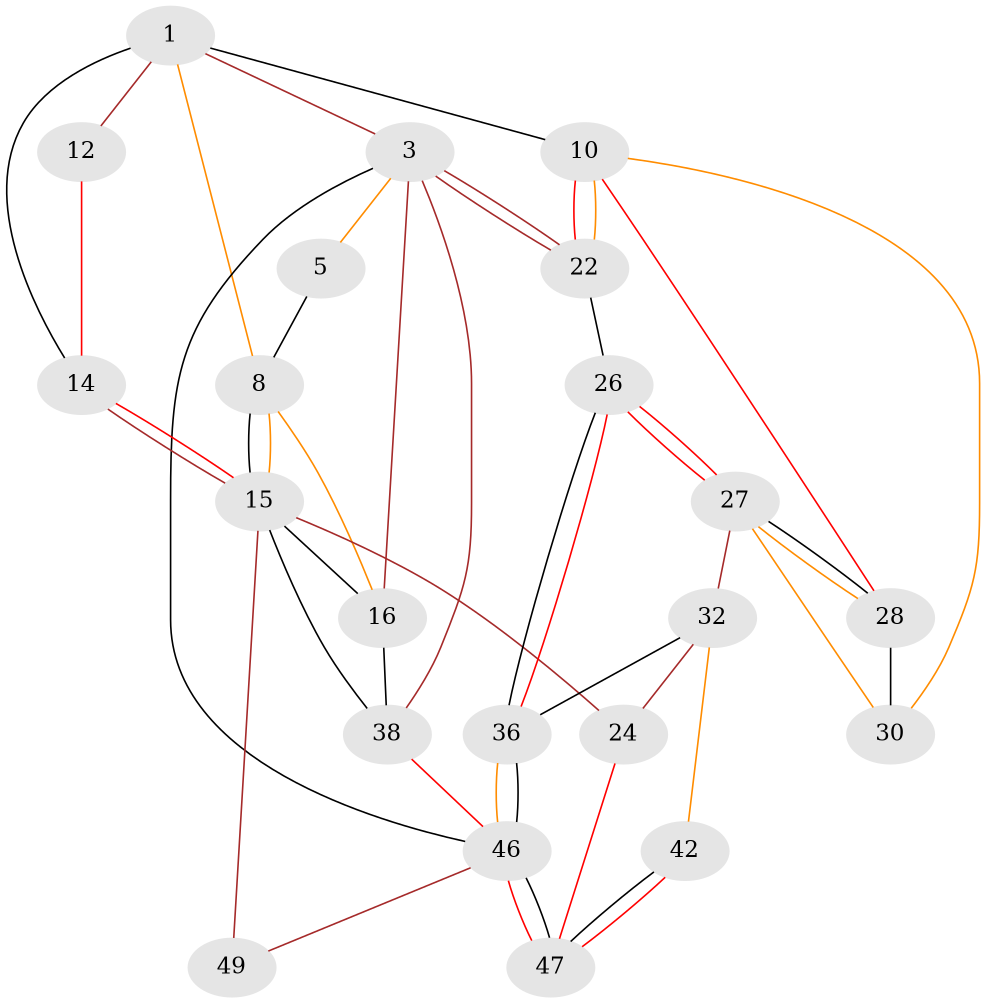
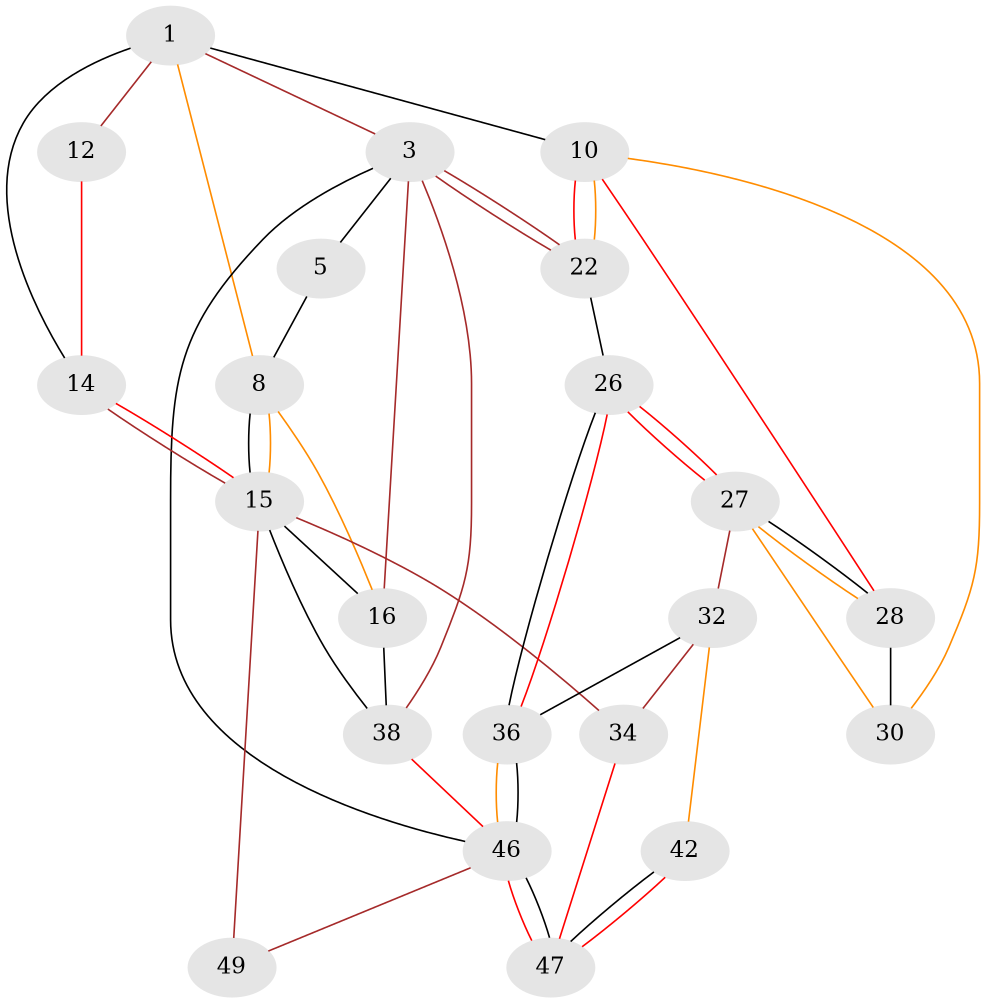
edge "3" -- "5": color darkorange -> black
node "24": label "24" -> "34"
